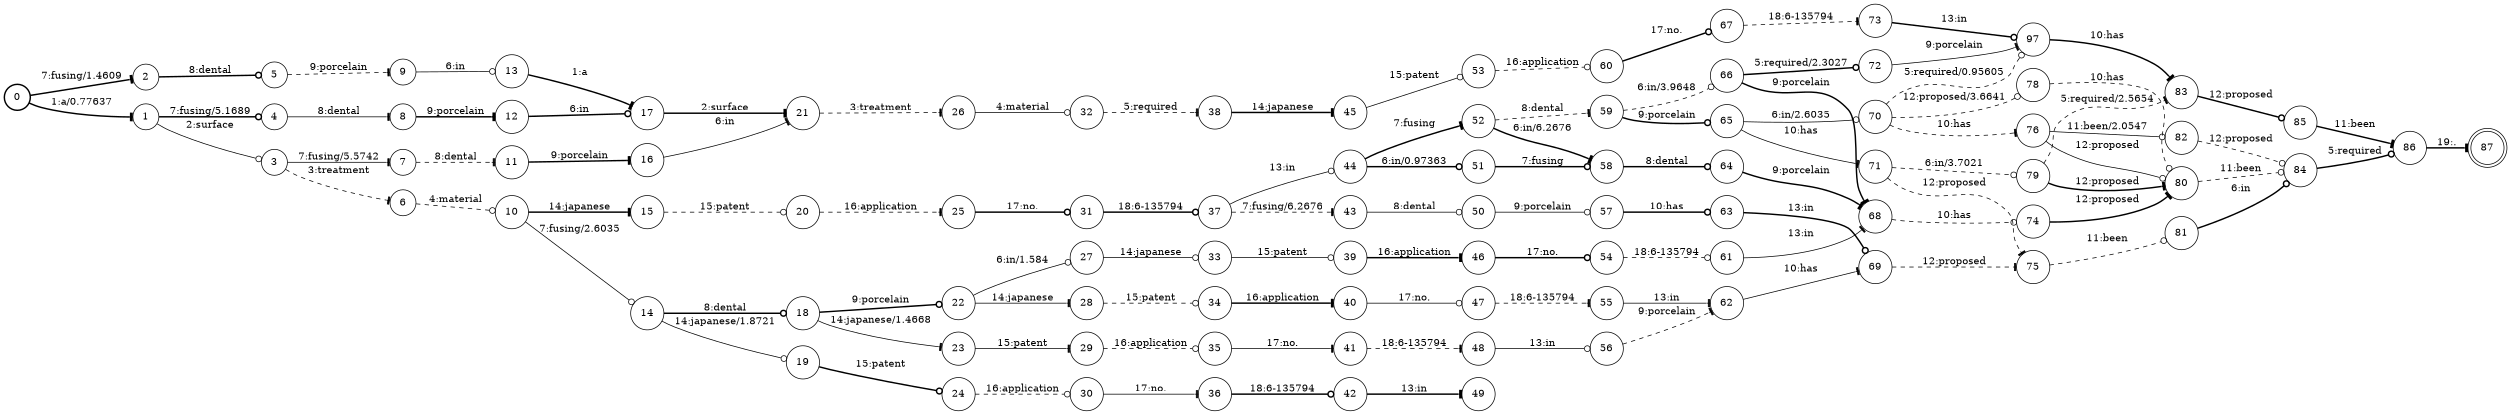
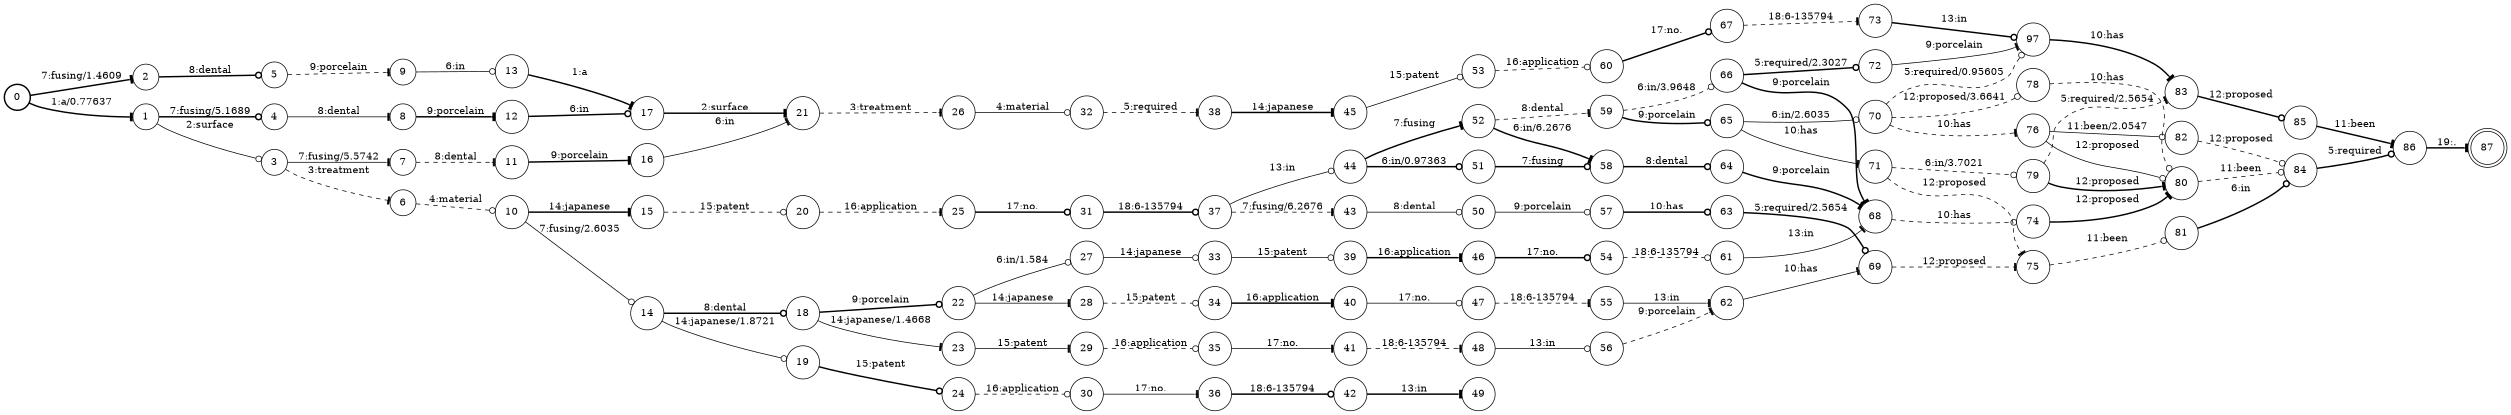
edge "63" -> "69": label "13:in" -> "5:required/2.5654"
